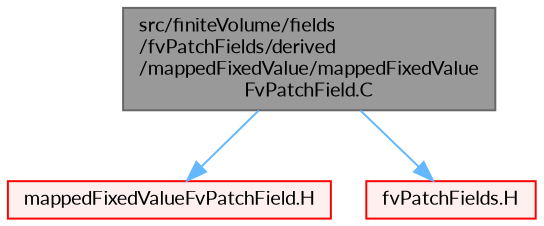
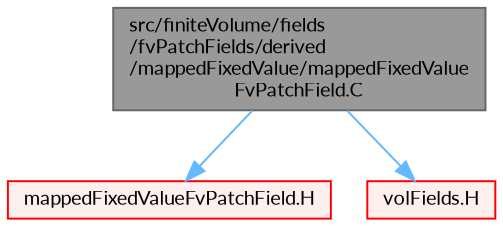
node "fvPatchFields.H": label "fvPatchFields.H" -> "volFields.H"
